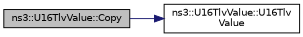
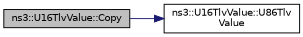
node "ns3::U16TlvValue::U16Tlv Value": label "ns3::U16TlvValue::U16Tlv Value" -> "ns3::U16TlvValue::U86Tlv Value"
